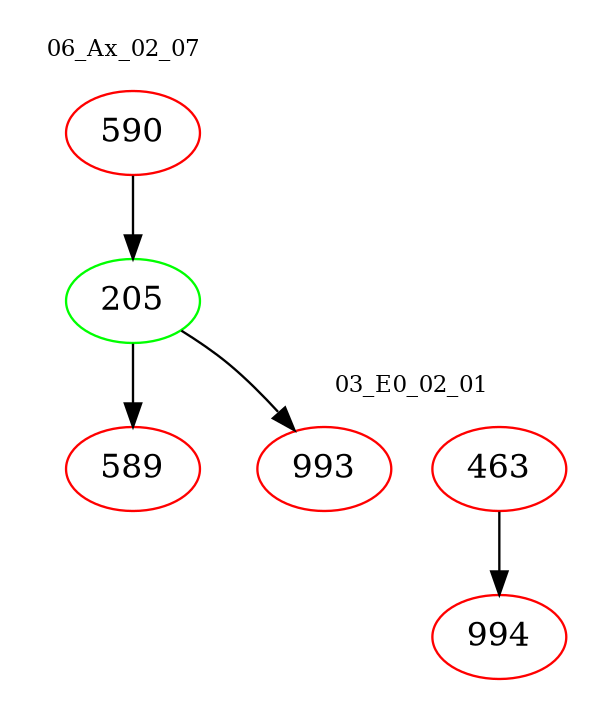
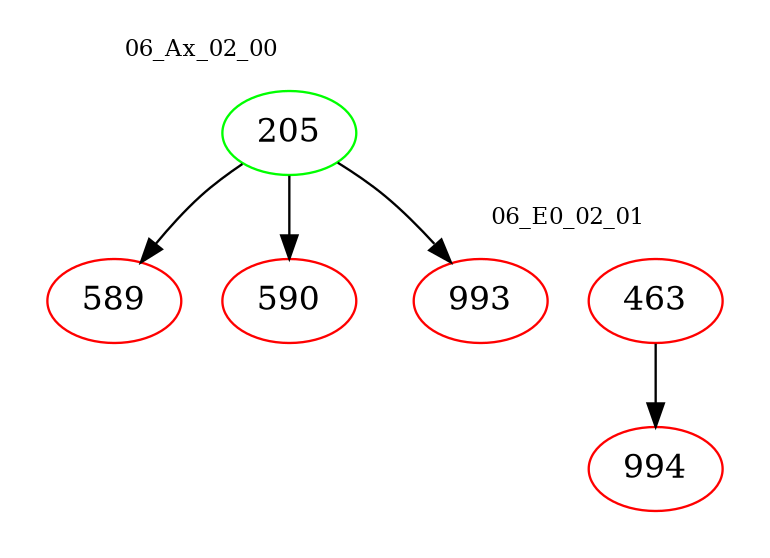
cluster "06_Ax_02_07": label "06_Ax_02_07" -> "06_Ax_02_00"
edge "590" -> "205": reversed
cluster "03_E0_02_01": label "03_E0_02_01" -> "06_E0_02_01"
